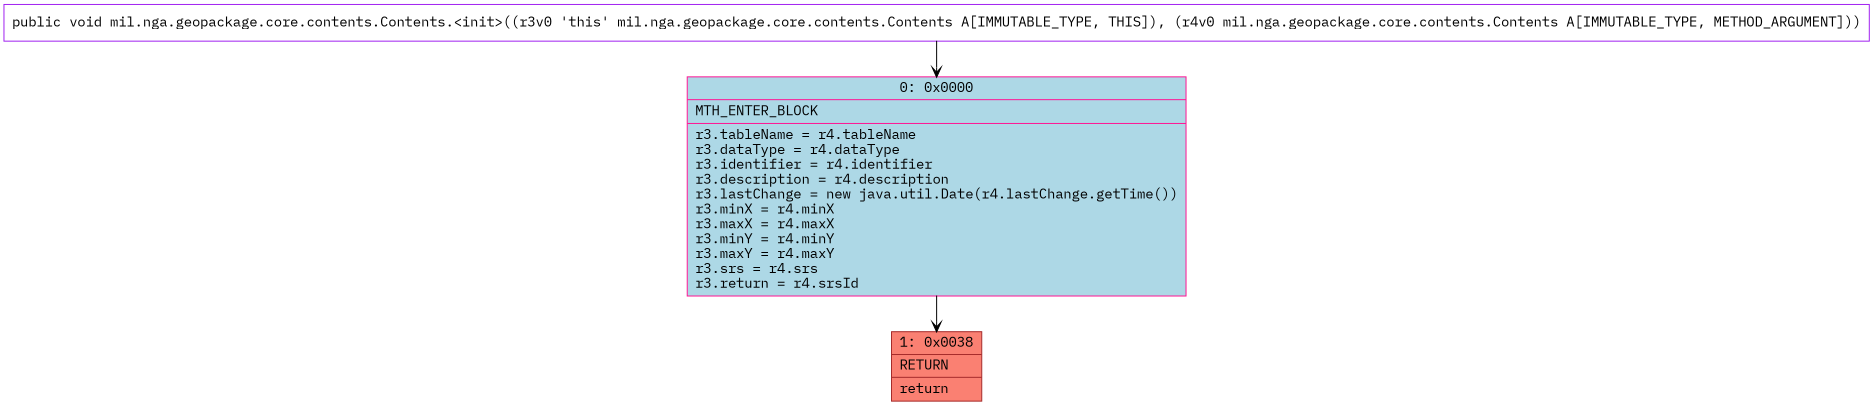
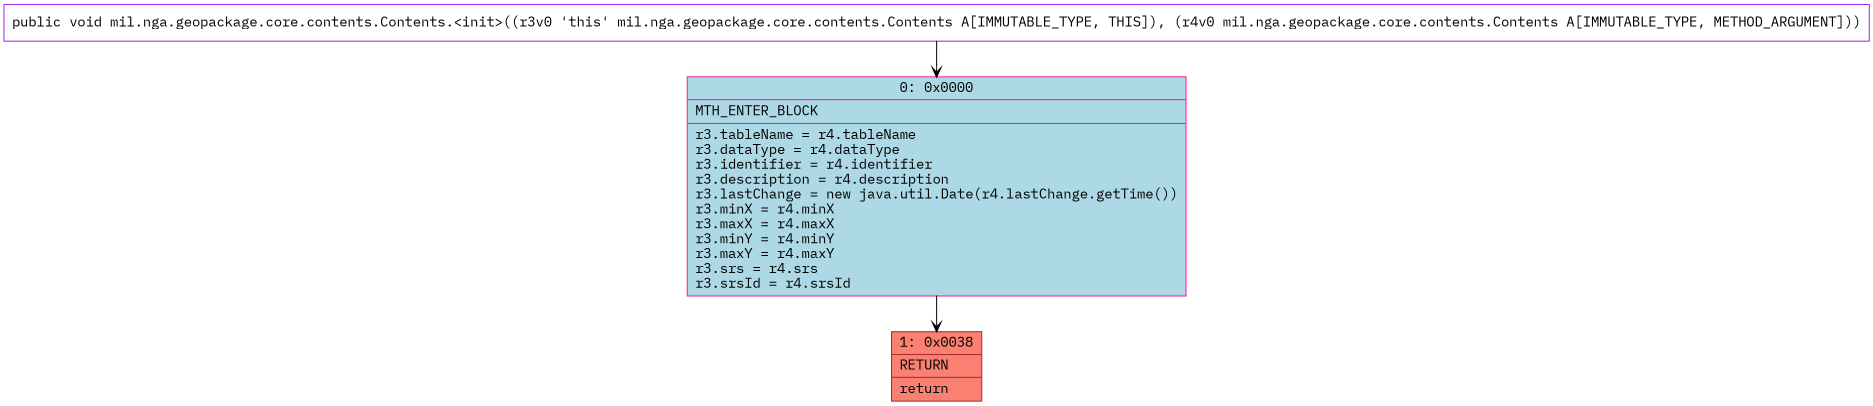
node "0: 0x0000": text "r3.return = r4.srsId" -> "r3.srsId = r4.srsId"
